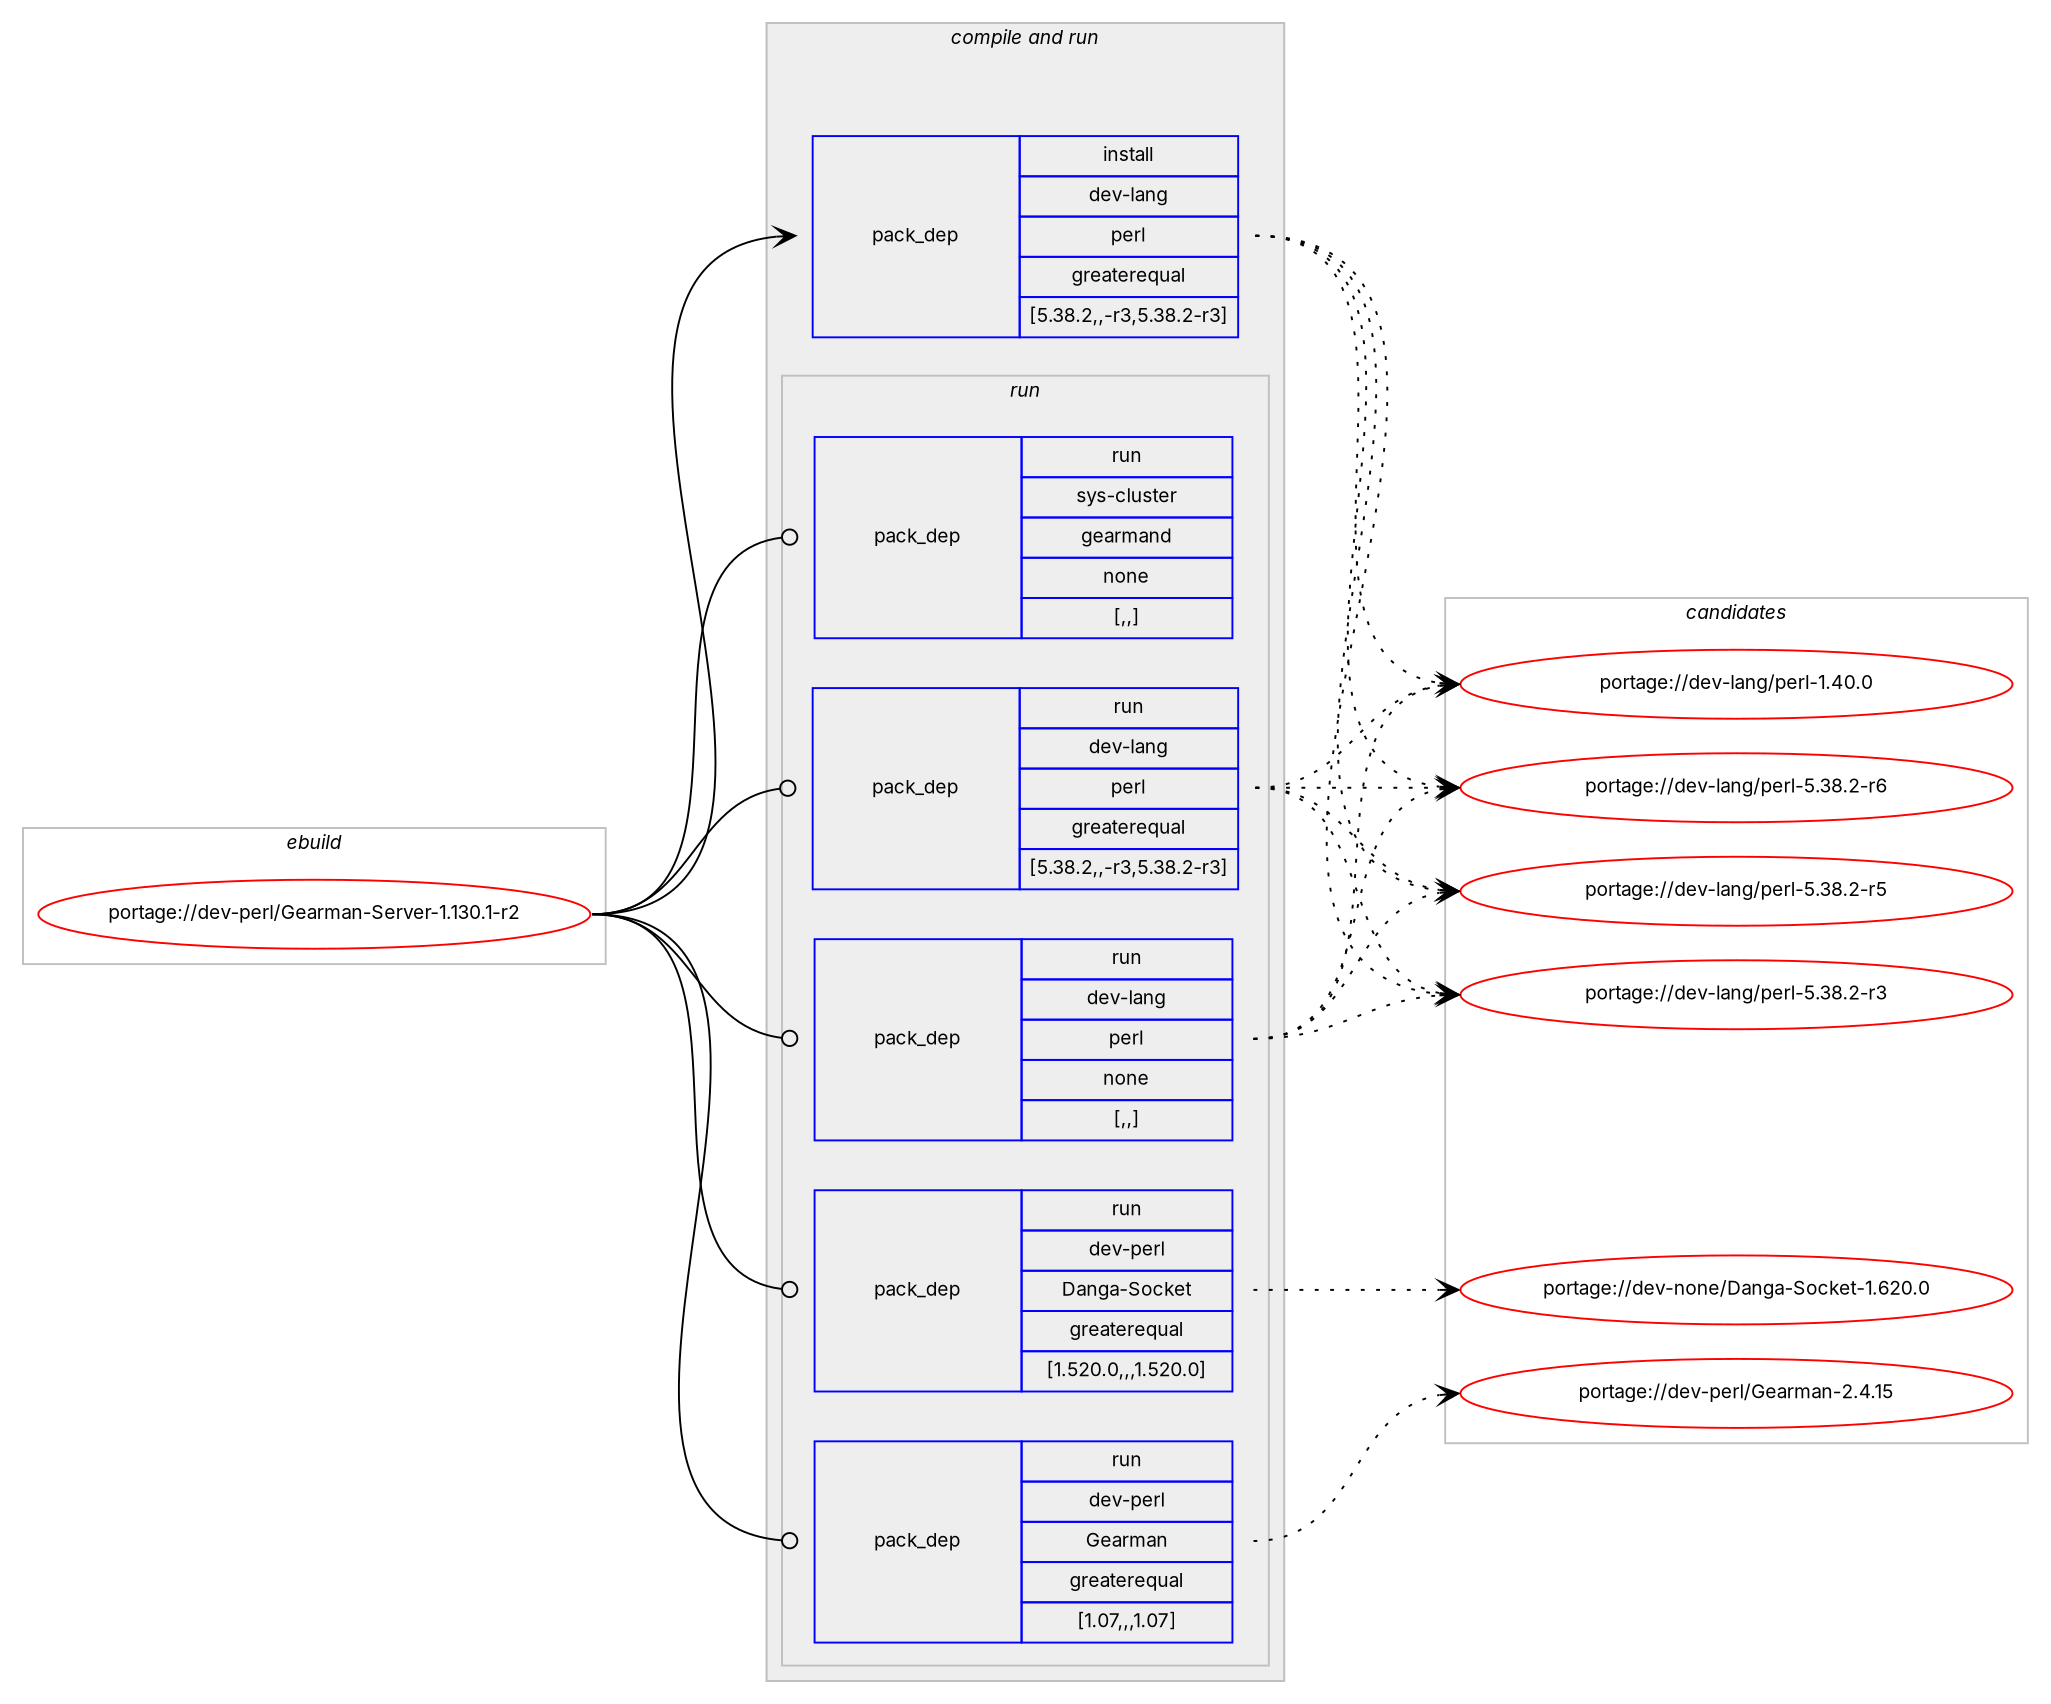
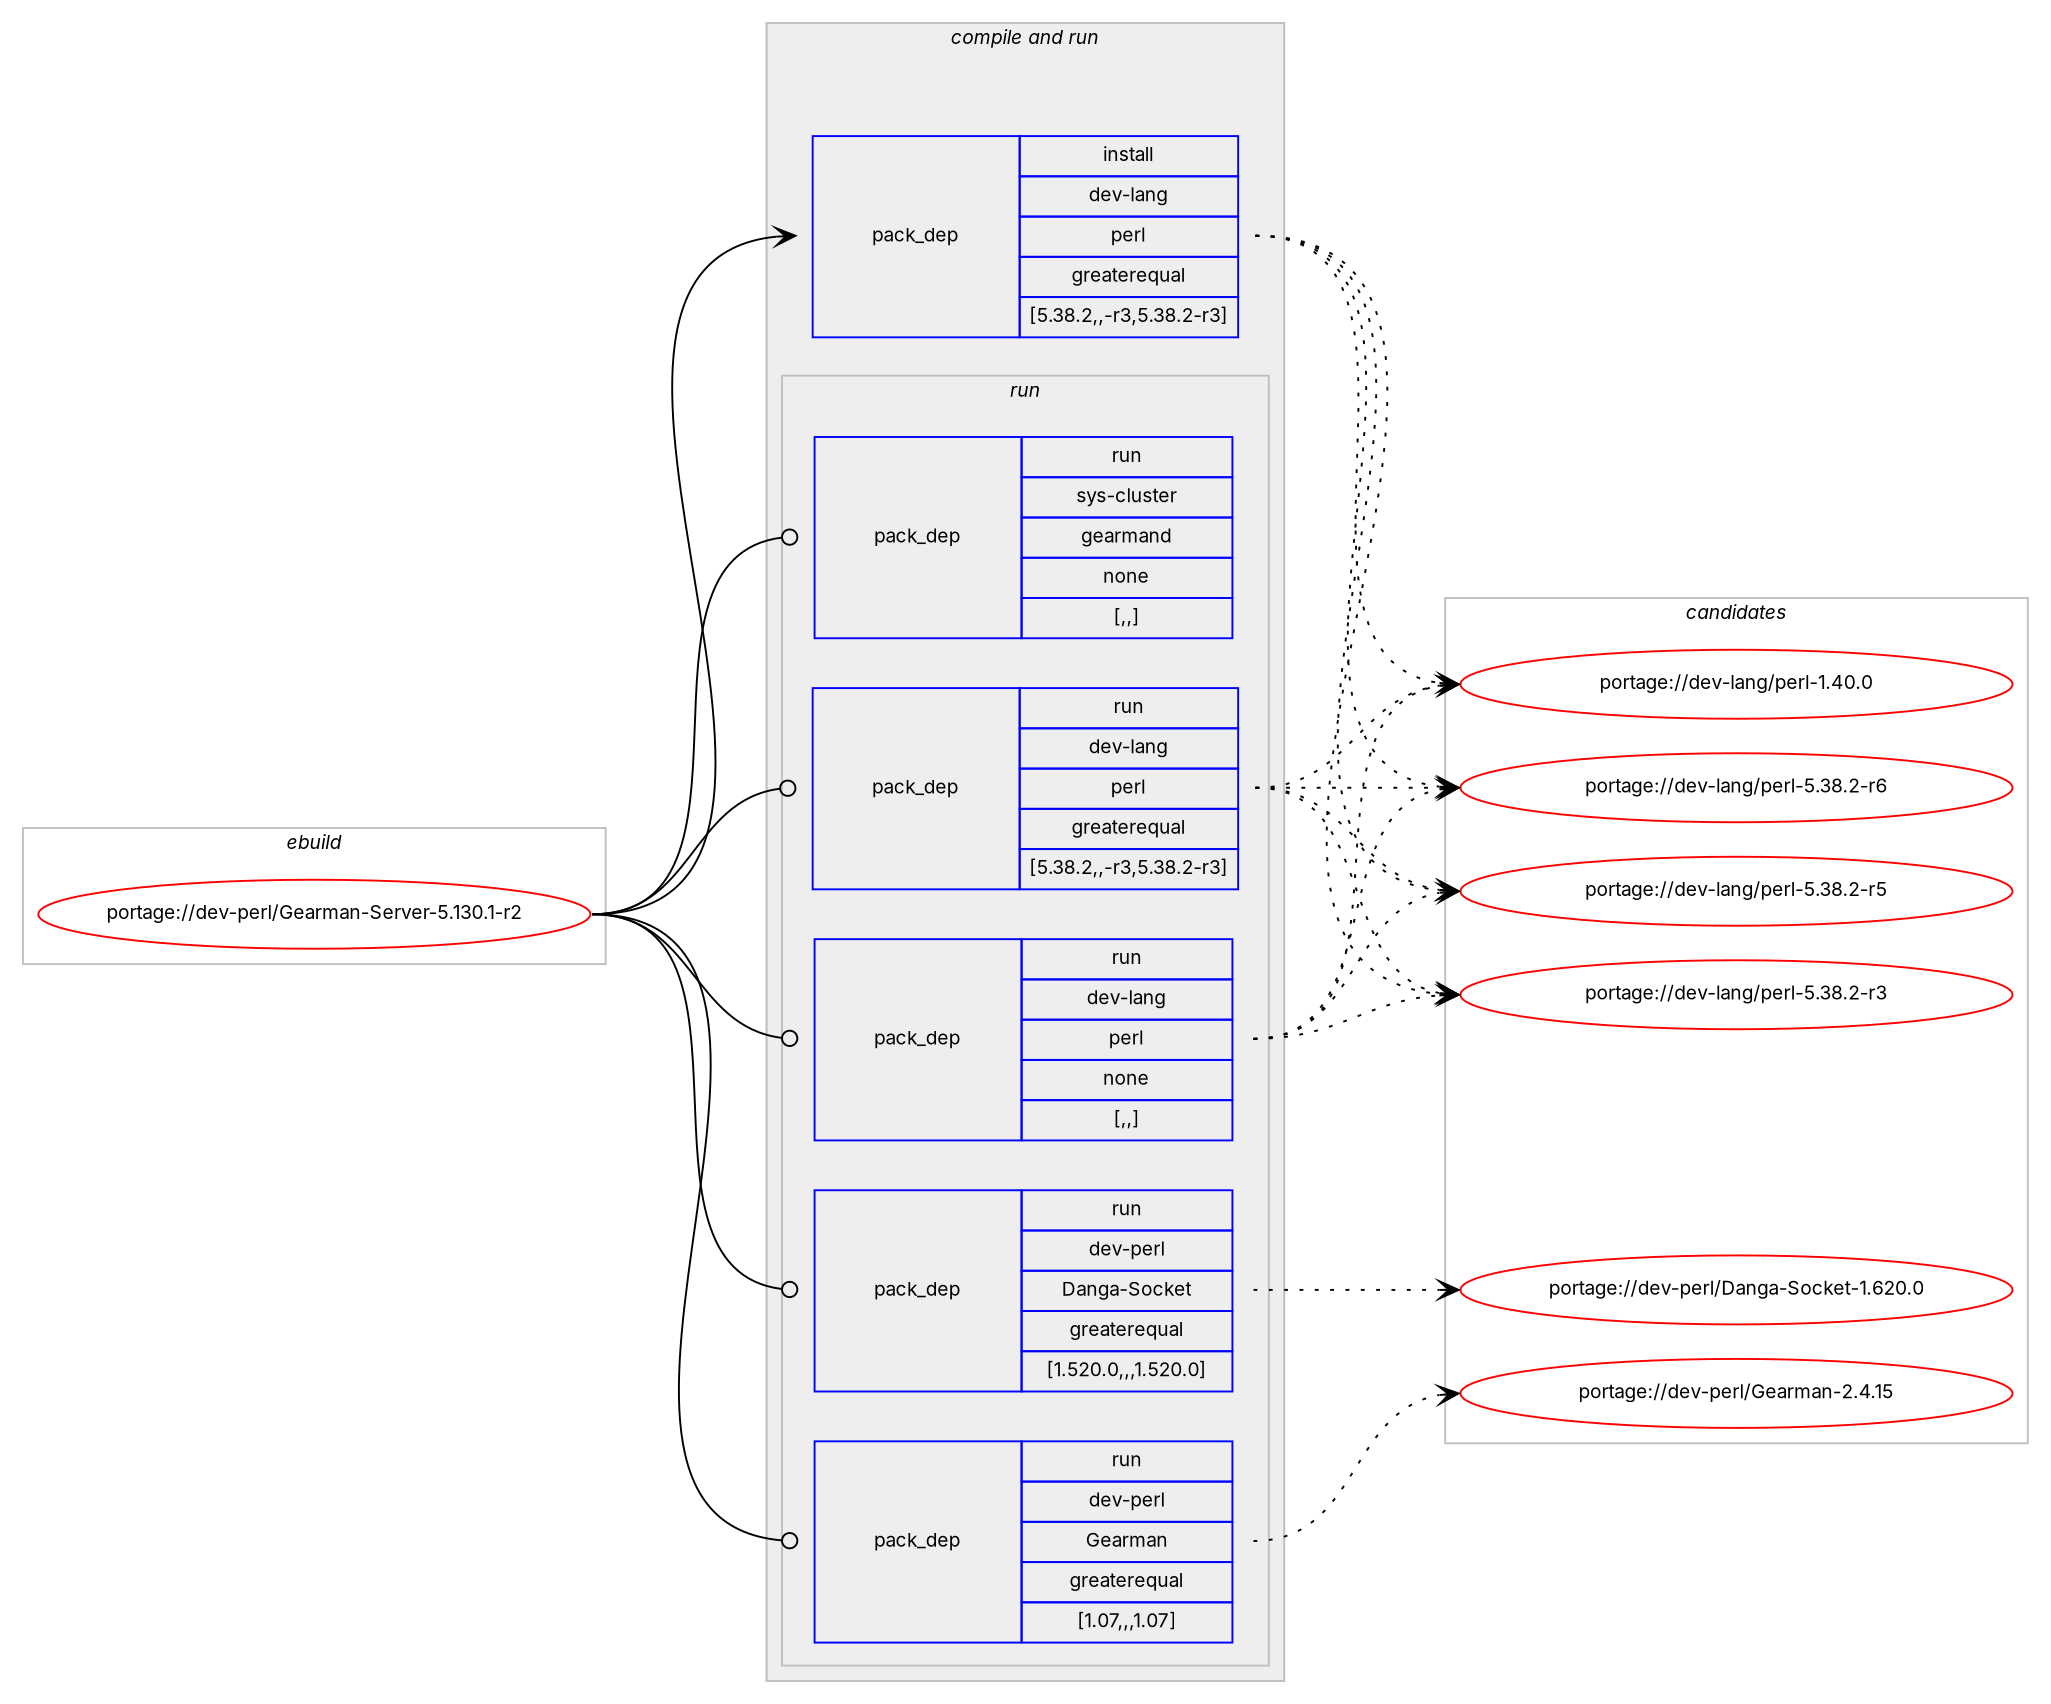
node "portage://dev-perl/Gearman-Server-1.130.1-r2": label "portage://dev-perl/Gearman-Server-1.130.1-r2" -> "portage://dev-perl/Gearman-Server-5.130.1-r2"
node "portage://dev-none/Danga-Socket-1.620.0": label "portage://dev-none/Danga-Socket-1.620.0" -> "portage://dev-perl/Danga-Socket-1.620.0"
